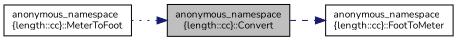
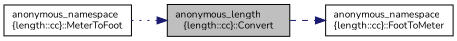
node "anonymous_namespace {length::cc}::Convert": label "anonymous_namespace {length::cc}::Convert" -> "anonymous_length {length::cc}::Convert"
